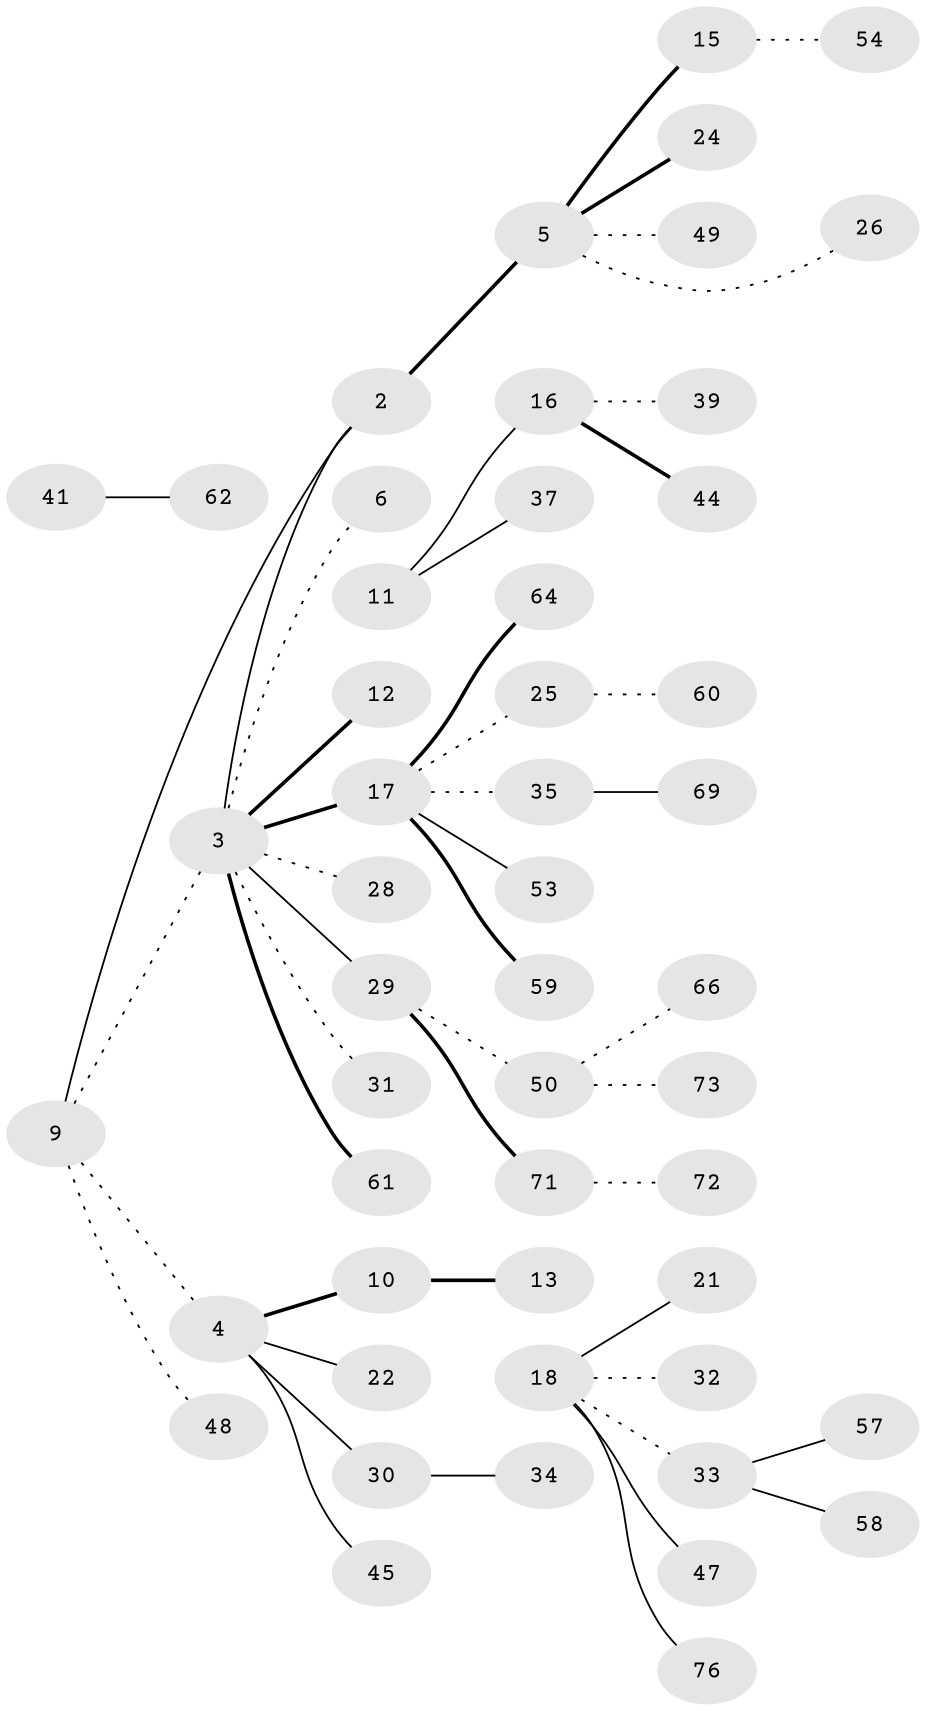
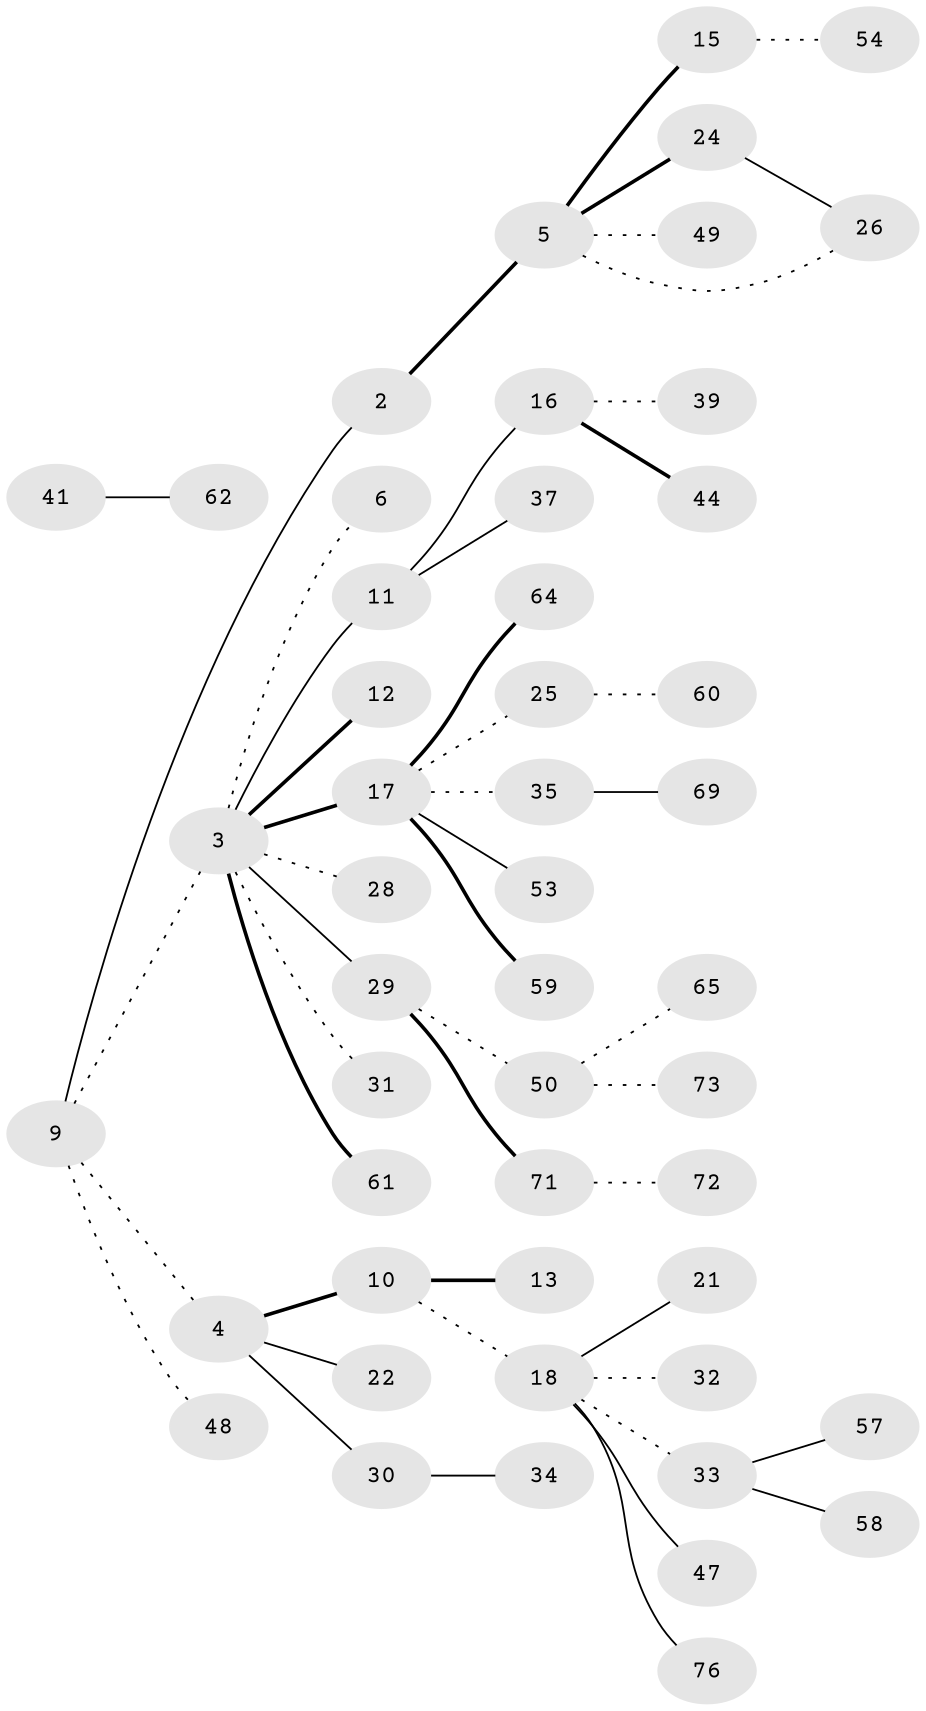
edge "24" -- "26": added
edge "2" -- "3": now "11" -- "3"
node "66": label "66" -> "65"
edge "10" -- "18": added
node "45": removed
